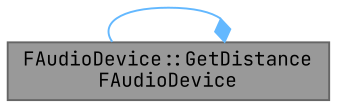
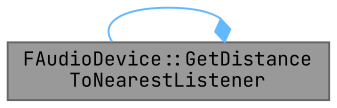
node "FAudioDevice::GetDistance FAudioDevice": label "FAudioDevice::GetDistance FAudioDevice" -> "FAudioDevice::GetDistance ToNearestListener"
